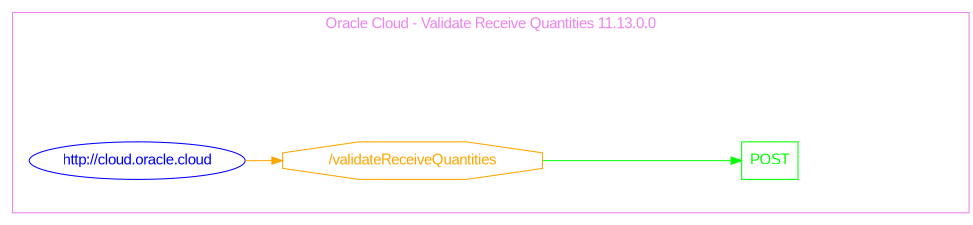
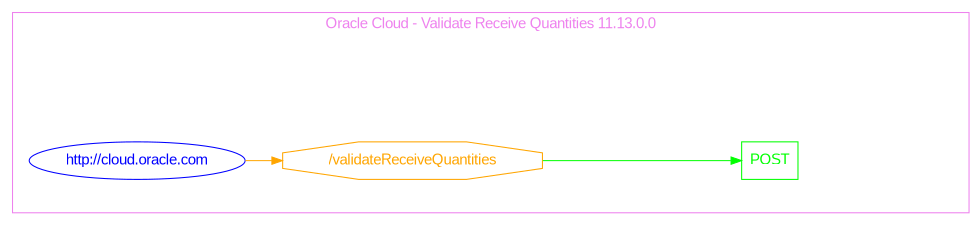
node "http://cloud.oracle.cloud": label "http://cloud.oracle.cloud" -> "http://cloud.oracle.com"
